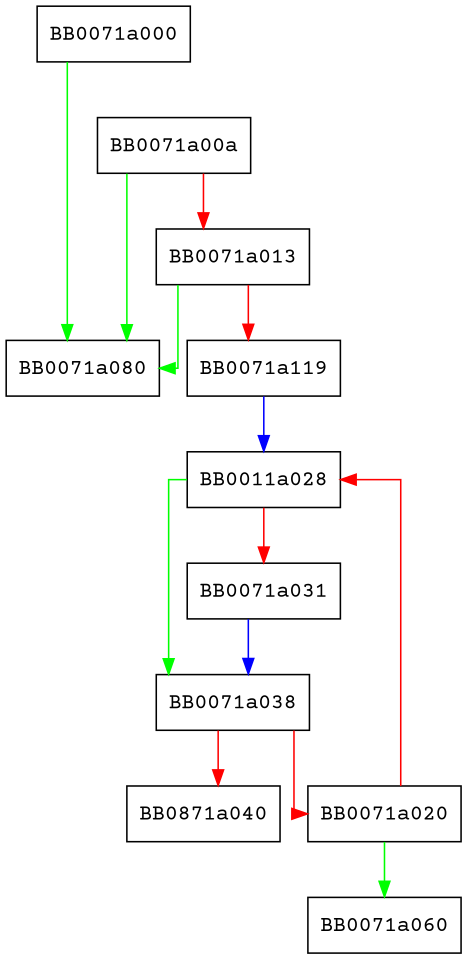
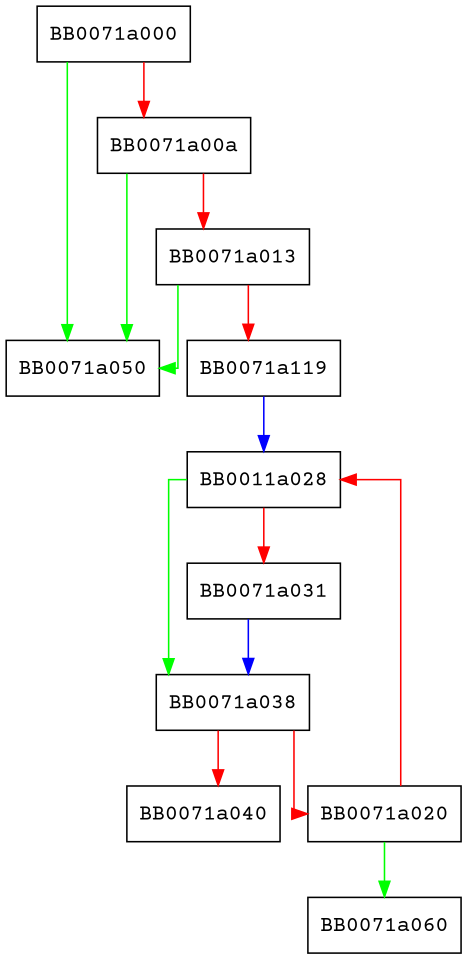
edge "BB0071a000" -> "BB0071a00a": added
node "BB0071a080": label "BB0071a080" -> "BB0071a050"
node "BB0871a040": label "BB0871a040" -> "BB0071a040"
